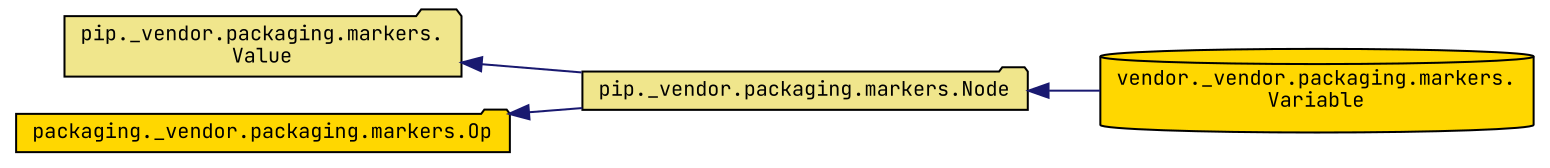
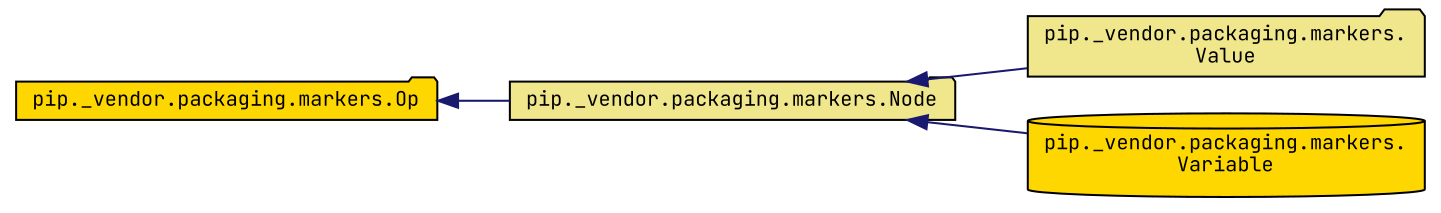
edge "pip._vendor.packaging.markers.Node" -> "pip._vendor.packaging.markers. Value": reversed
node "vendor._vendor.packaging.markers. Variable": label "vendor._vendor.packaging.markers. Variable" -> "pip._vendor.packaging.markers. Variable"
node "packaging._vendor.packaging.markers.Op": label "packaging._vendor.packaging.markers.Op" -> "pip._vendor.packaging.markers.Op"
